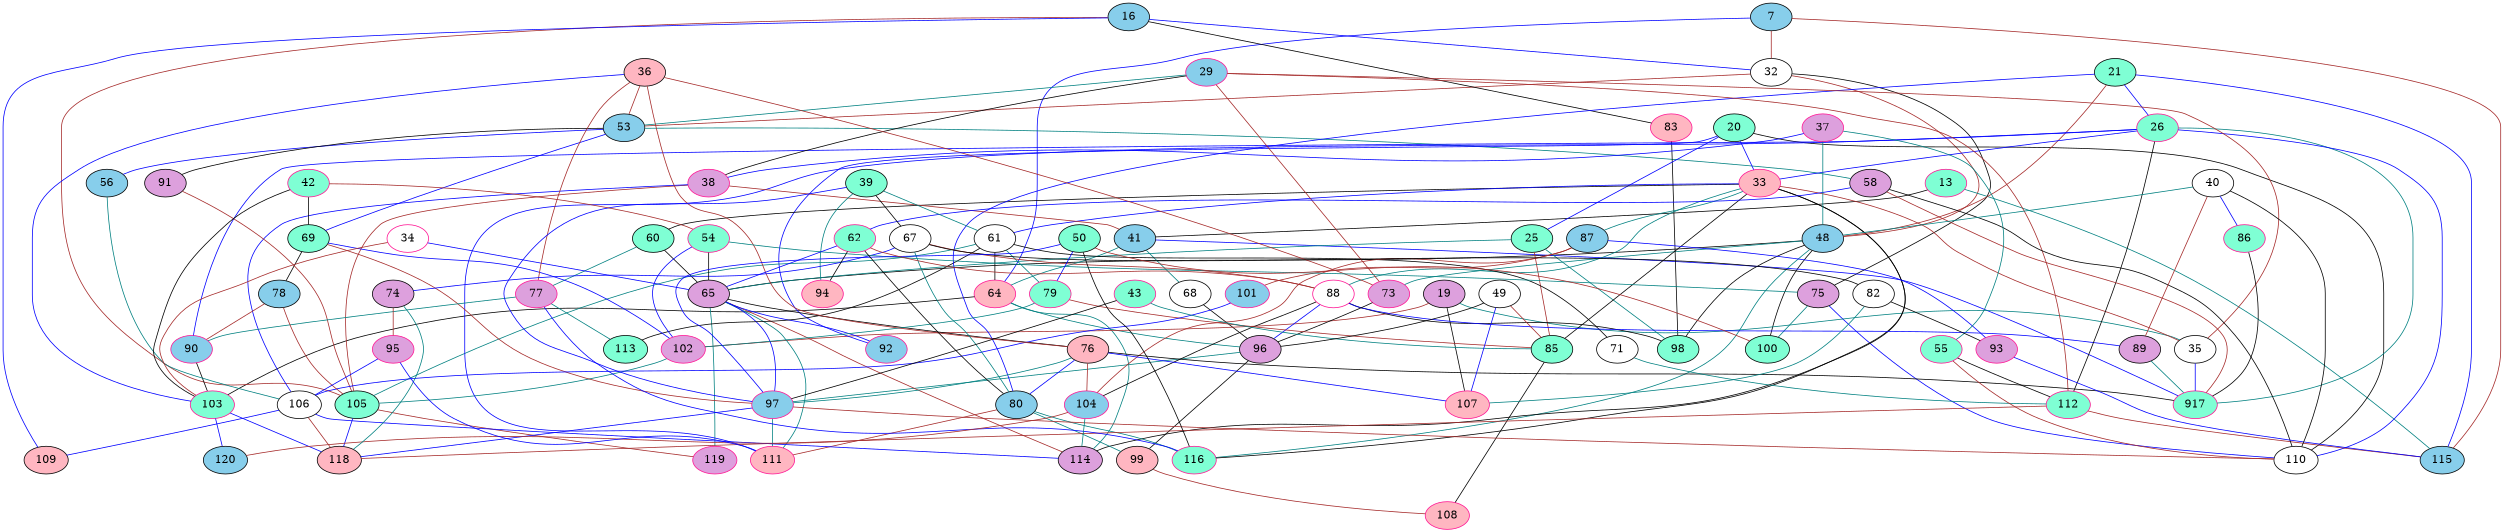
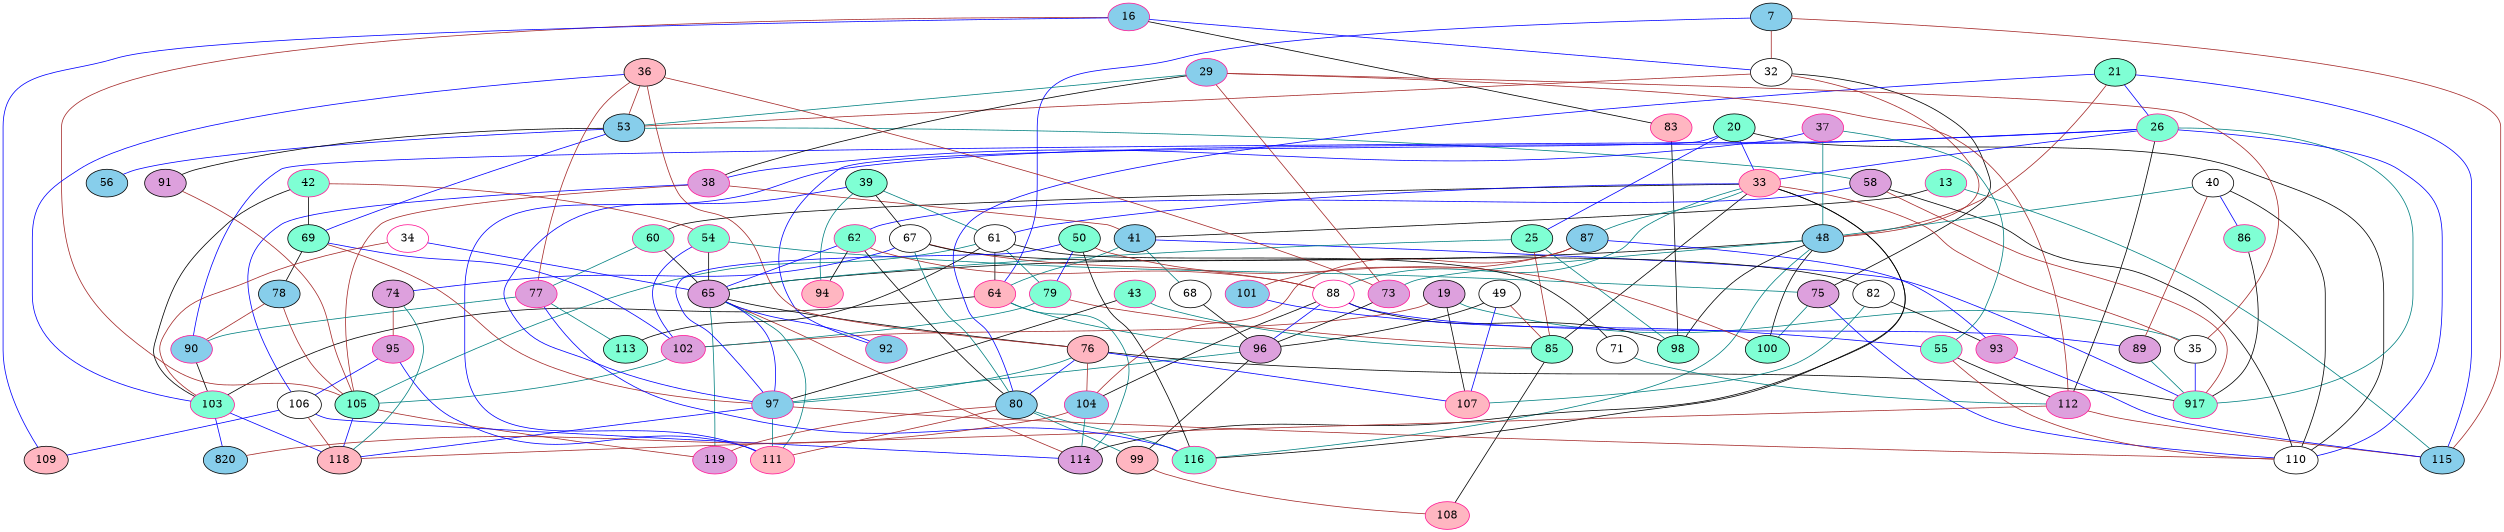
node "16": color black -> deeppink
node "60": color black -> deeppink
edge "56" -- "106": removed
edge "101" -- "106": now "101" -- "55"
node "112": fillcolor aquamarine -> plum
edge "80" -- "119": added
node "120": label "120" -> "820"
